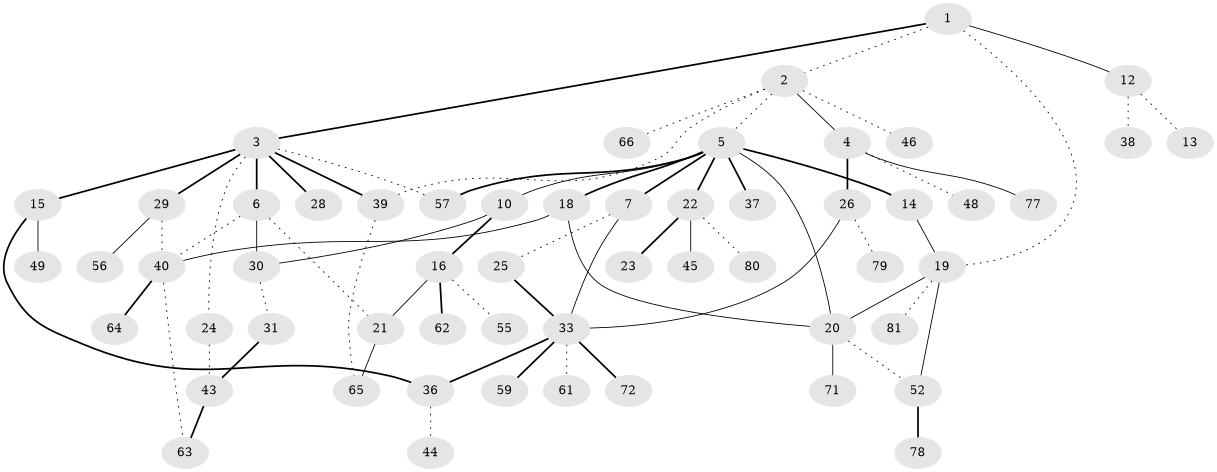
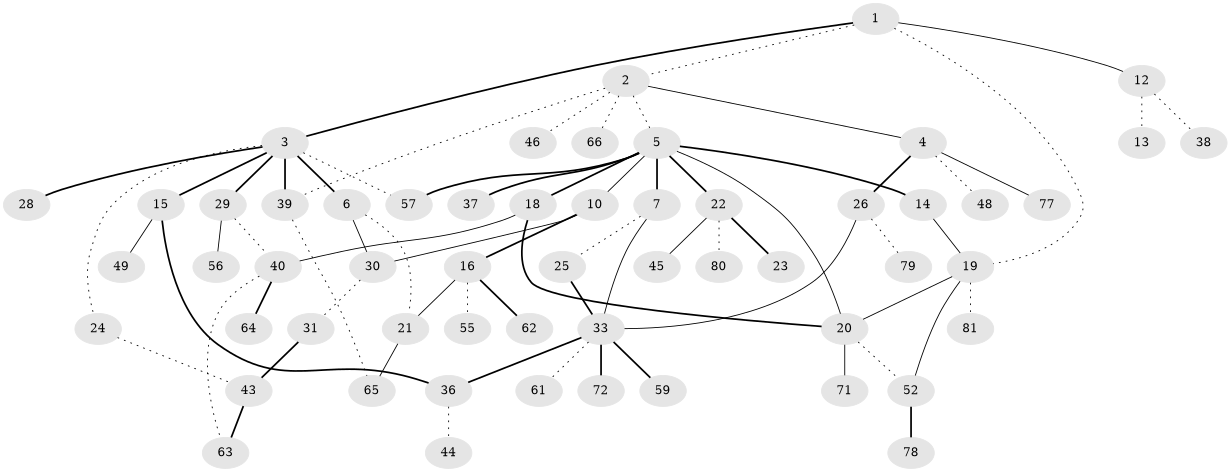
edge "6" -- "40": removed
edge "18" -- "20": style solid -> bold
